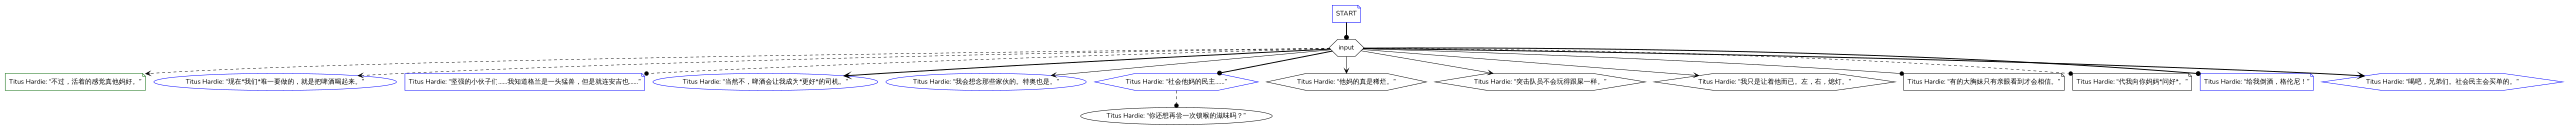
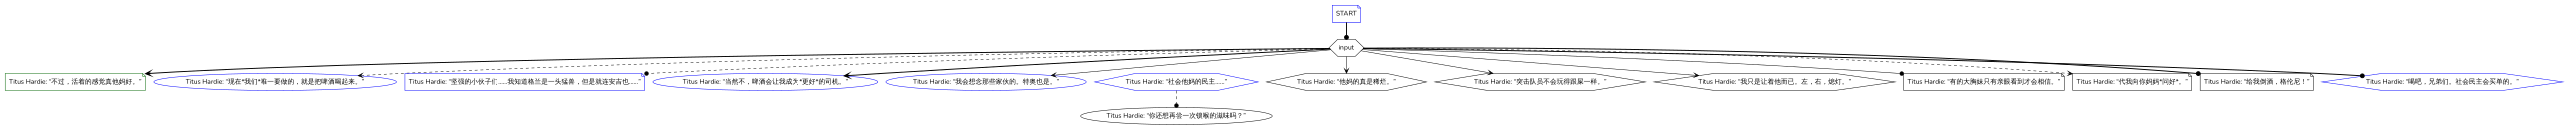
edge "input" -> "Titus Hardie: “不过，活着的感觉真他妈好。”": style dashed -> bold
edge "input" -> "Titus Hardie: “喝吧，兄弟们。社会民主会买单的。”": arrowhead vee -> dot
edge "input" -> "Titus Hardie: “代我向你妈妈*问好*。”": arrowhead dot -> vee
edge "input" -> "Titus Hardie: “社会他妈的民主……”": removed
node "Titus Hardie: “给我倒酒，格伦尼！”": color blue -> black
